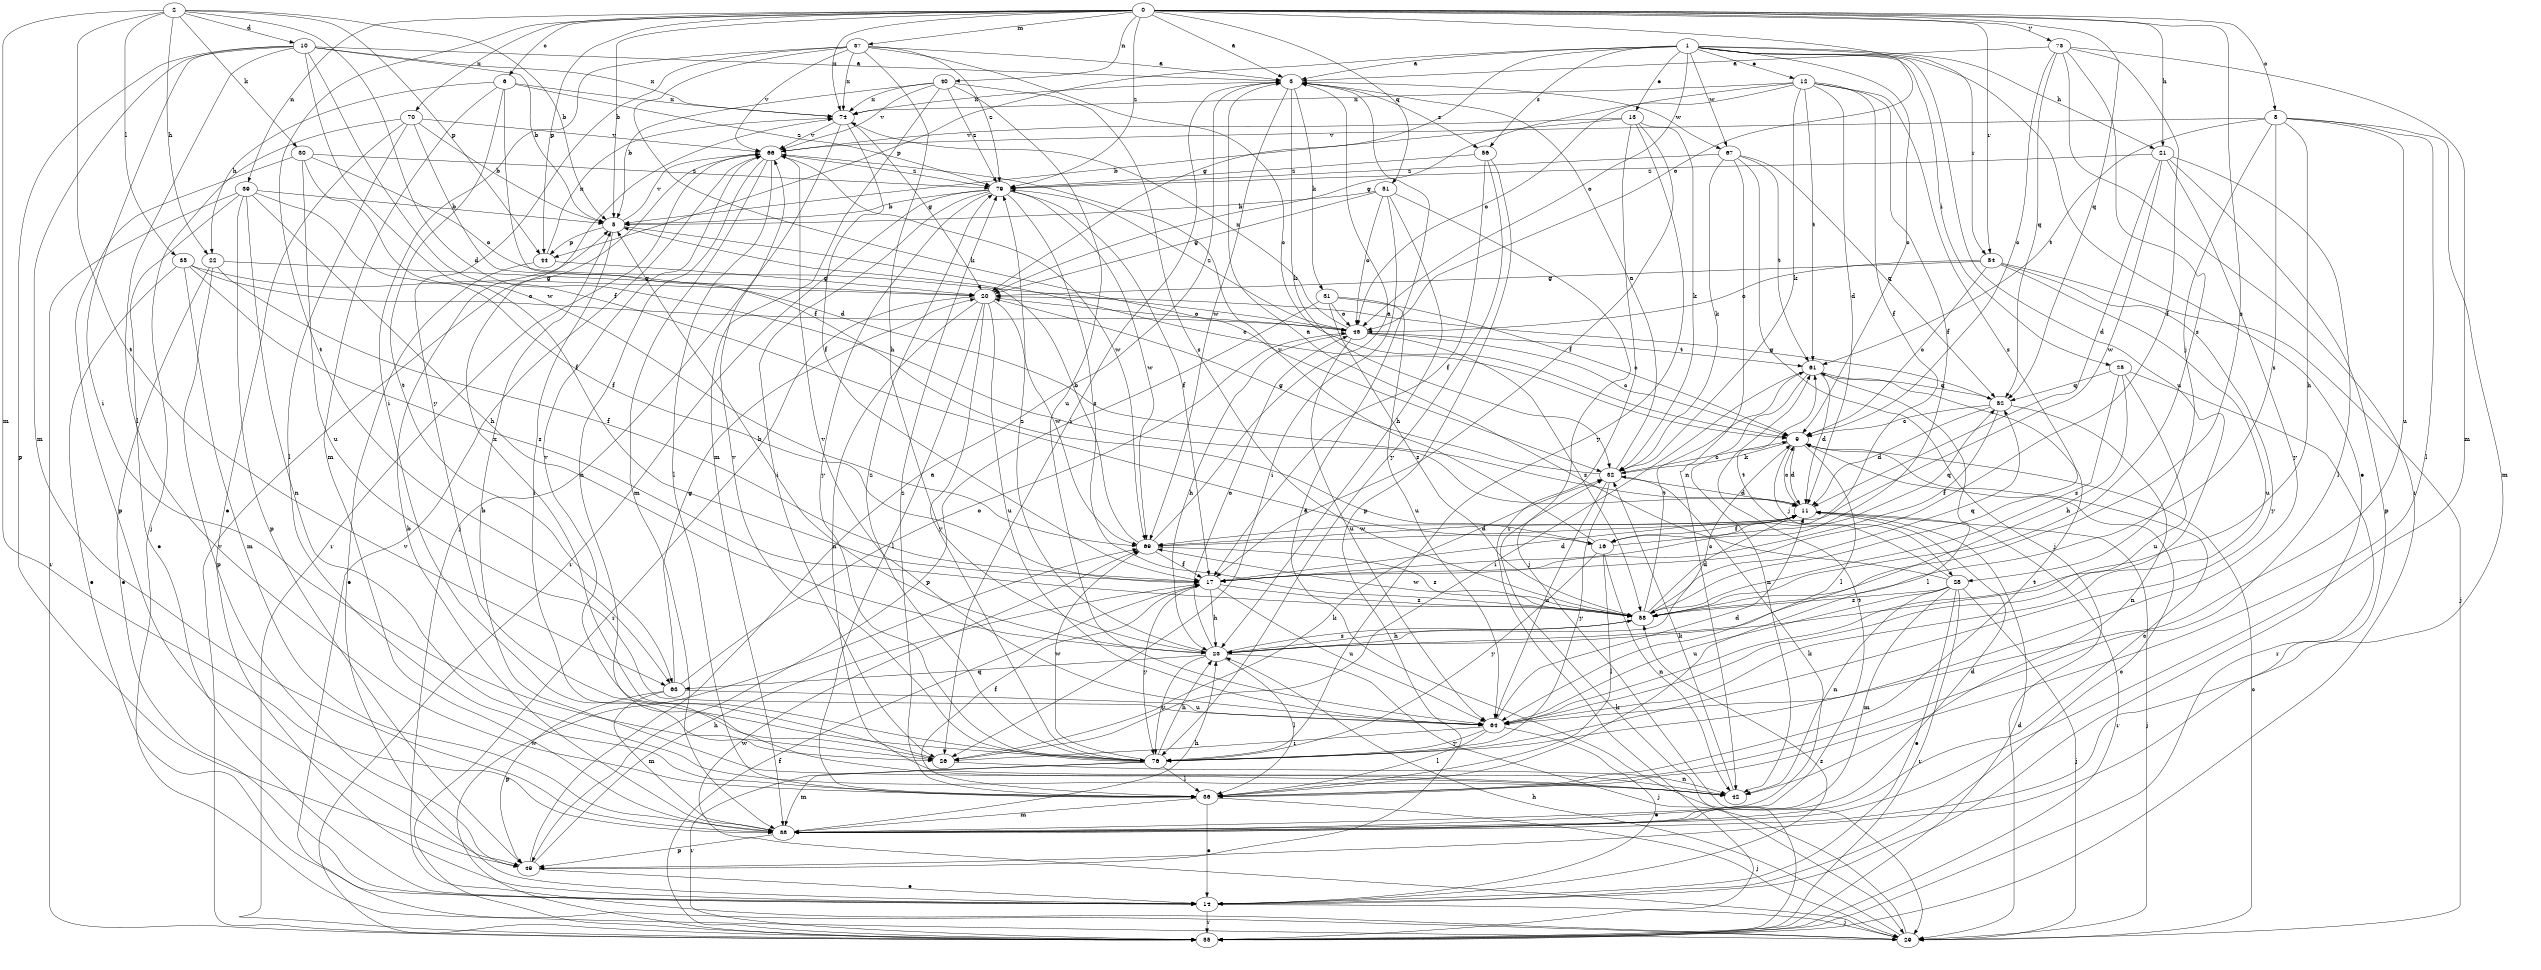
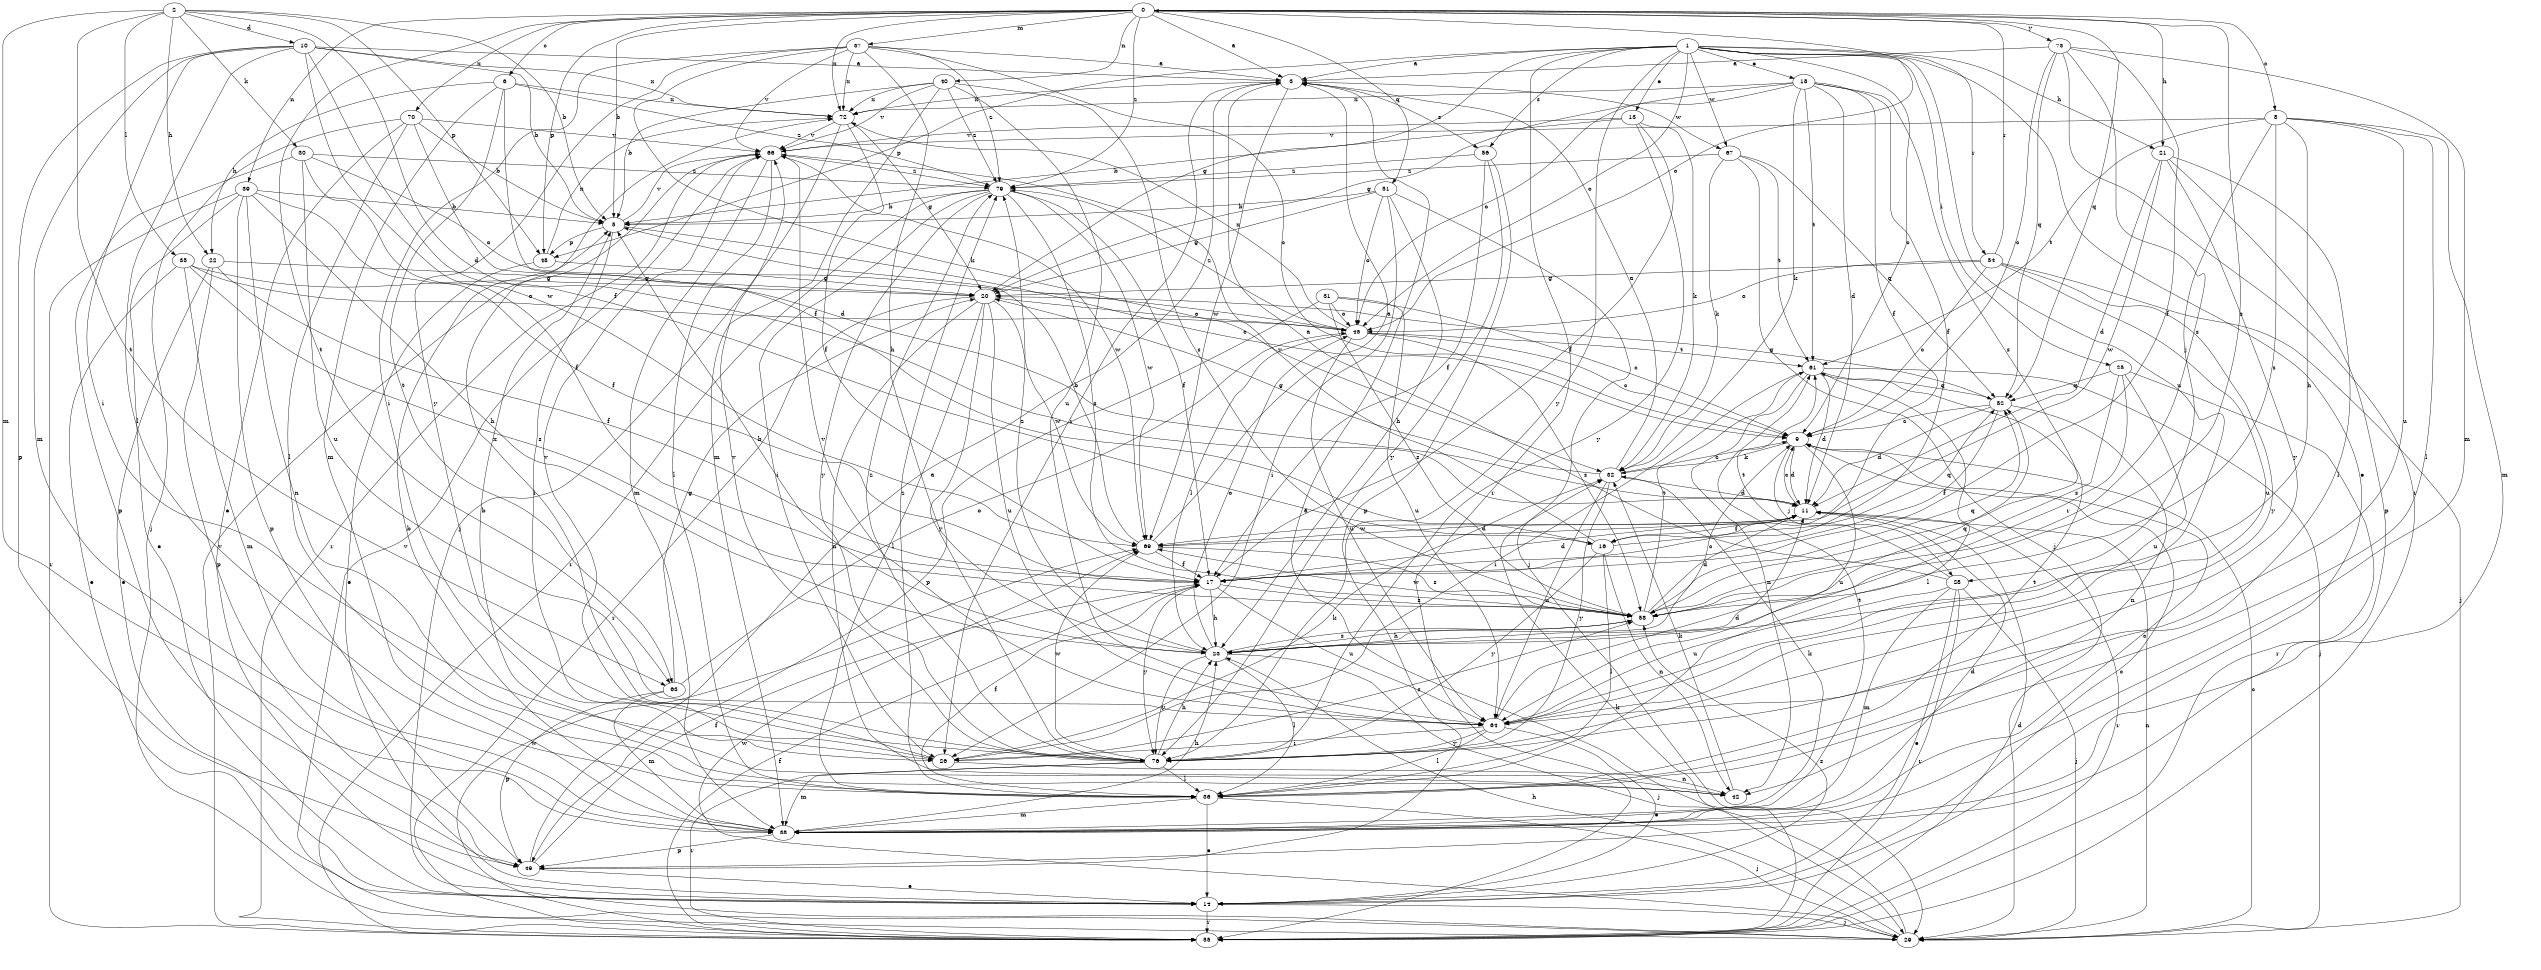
edge "0" -> "54": reversed
node "12": label "12" -> "18"
node "74": label "74" -> "72"
edge "21" -> "79": removed, label "z"
edge "3" -> "31": removed, label "k"
node "44": label "44" -> "48"
edge "3" -> "32": removed, label "k"
edge "1" -> "76": added, label "y"
edge "67" -> "42": removed, label "n"
edge "45" -> "23": label "h" -> "l"
edge "25" -> "23": label "h" -> "r"
edge "9" -> "64": label "l" -> "u"
edge "28" -> "58": now "26" -> "58"
edge "61" -> "29": added, label "j"
edge "23" -> "63": now "23" -> "52"
edge "28" -> "42": removed, label "n"
edge "63" -> "64": removed, label "u"
edge "49" -> "17": label "h" -> "f"
edge "11" -> "29": label "j" -> "n"
edge "13" -> "55": now "1" -> "55"
edge "66" -> "42": removed, label "n"
